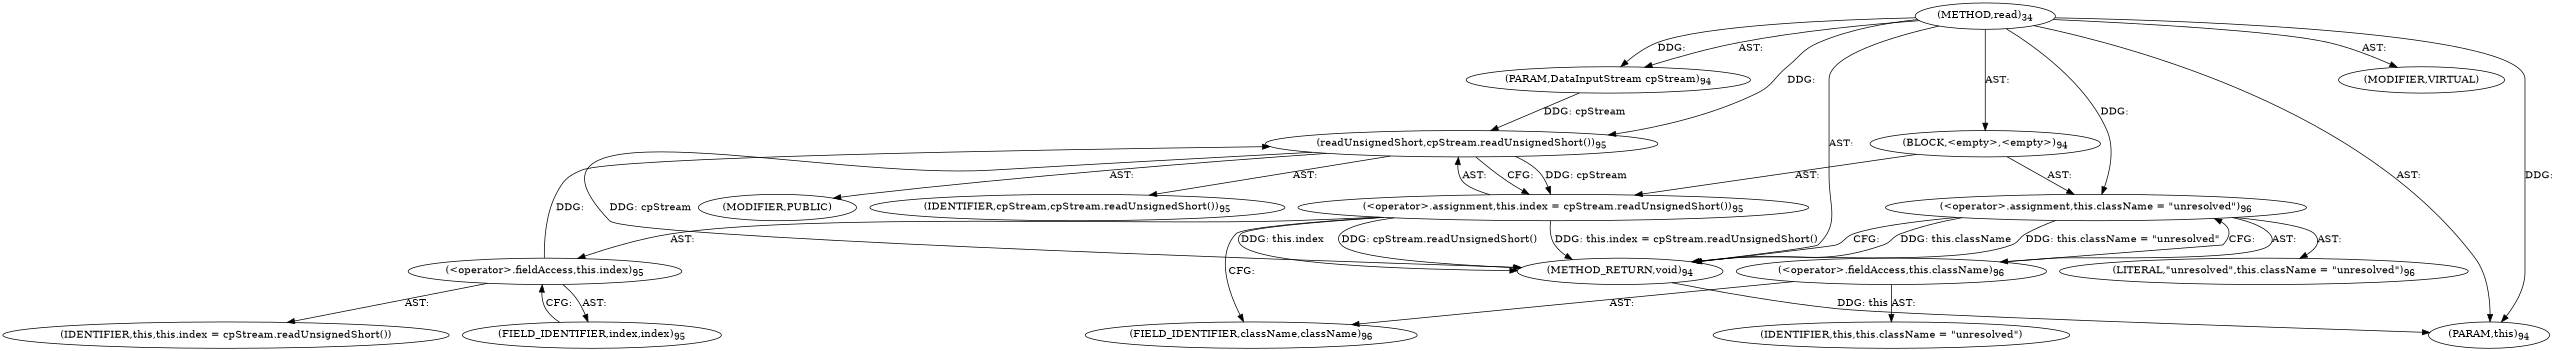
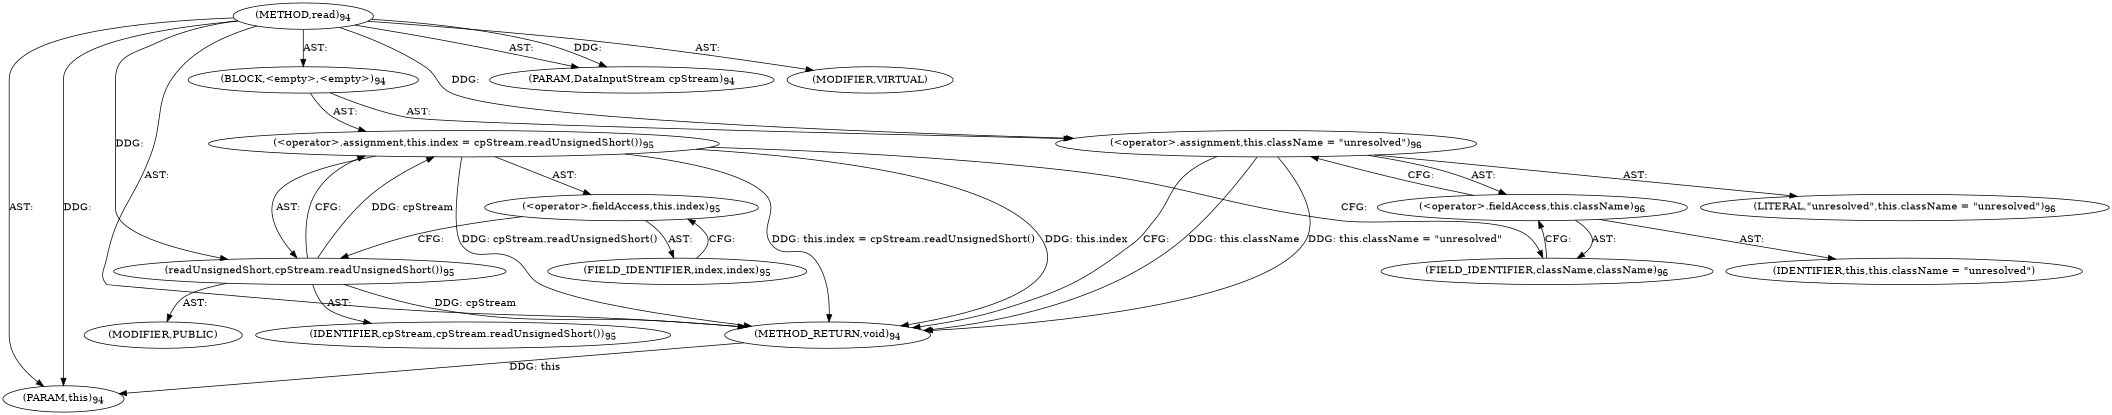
node "(METHOD,read)": text "34" -> "94"
edge "(PARAM,DataInputStream cpStream)" -> "(readUnsignedShort,cpStream.readUnsignedShort())": removed, label "DDG: cpStream"
edge "(<operator>.fieldAccess,this.index)" -> "(readUnsignedShort,cpStream.readUnsignedShort())": label "DDG: " -> "CFG: "
edge "(FIELD_IDENTIFIER,className,className)" -> "(<operator>.fieldAccess,this.className)": added, label "CFG:"
node "(IDENTIFIER,this,this.index = cpStream.readUnsignedShort())": removed
